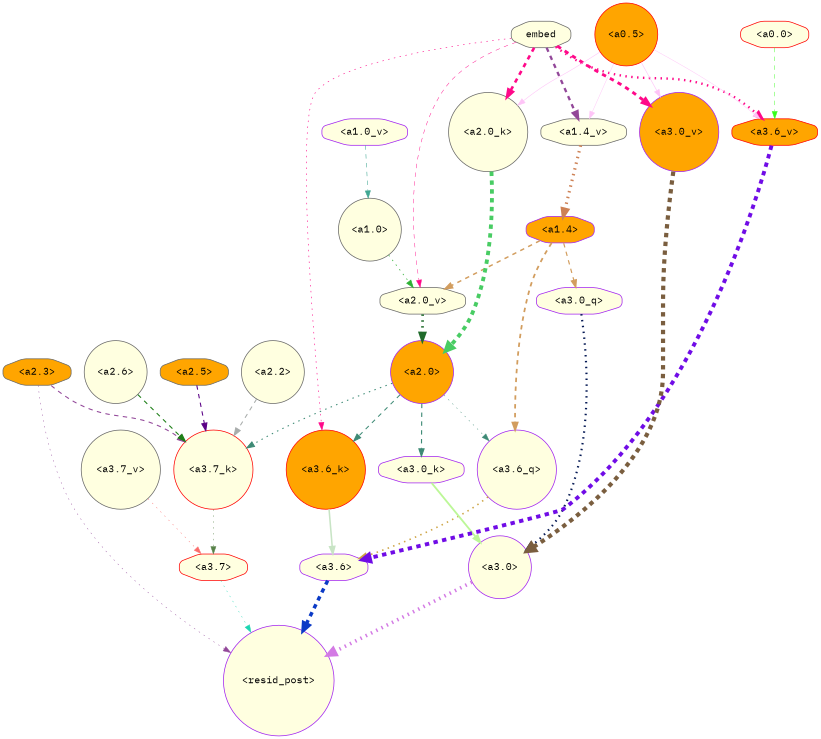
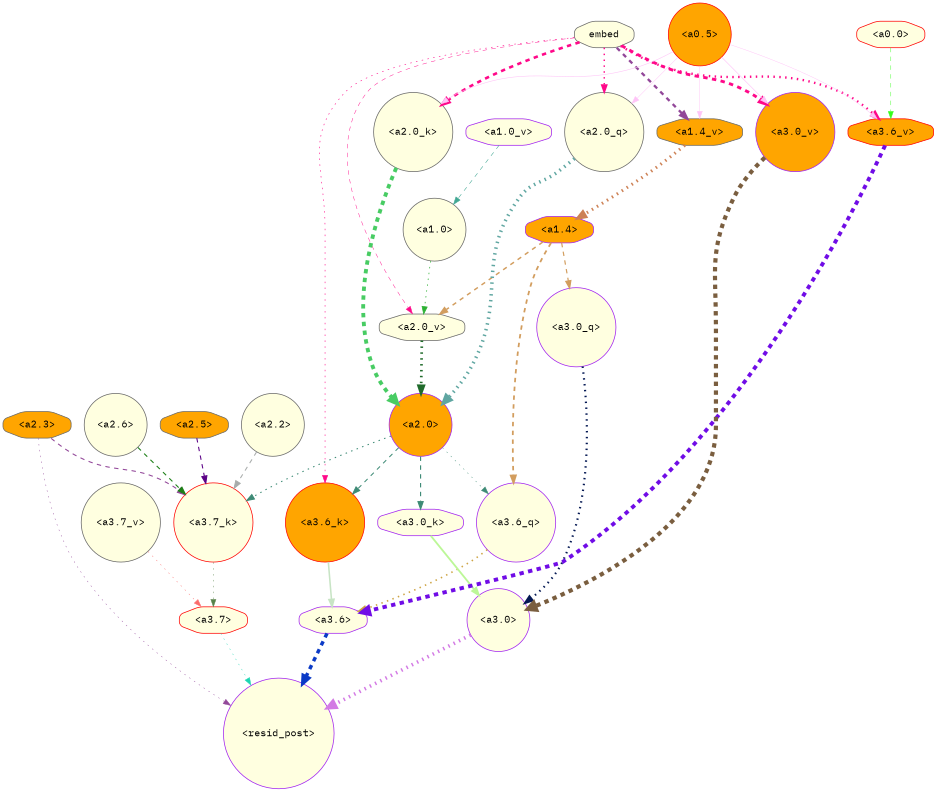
node "<a1.4_v>": fillcolor lightyellow -> orange
node "<a2.0_q>": added
node "<a3.0_q>": shape octagon -> circle
